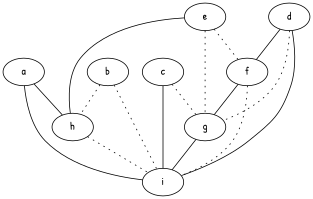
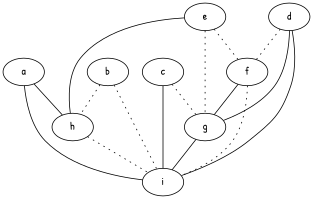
edge "d" -- "f": style solid -> dotted
edge "d" -- "g": style dotted -> solid
